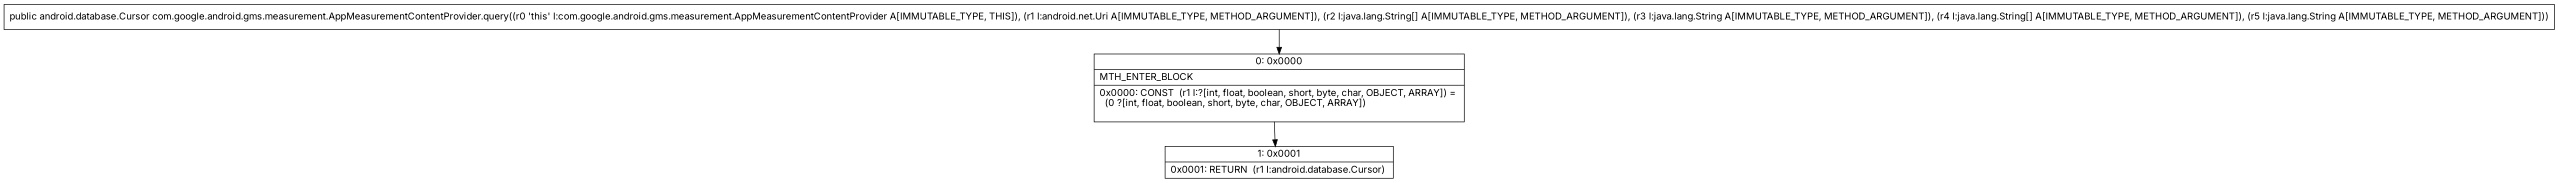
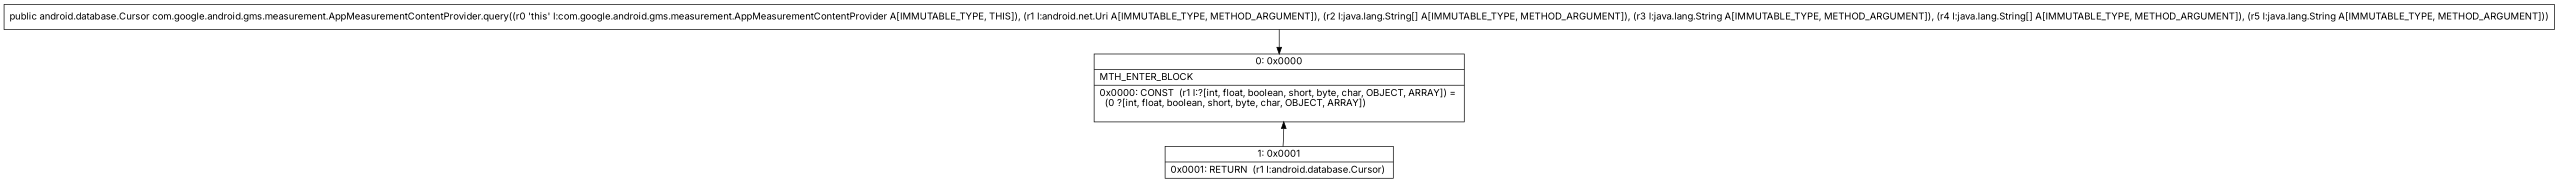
edge "0: 0x0000" -> "1: 0x0001": reversed
